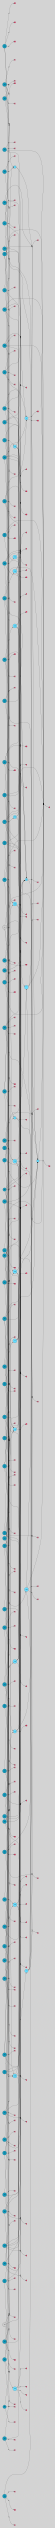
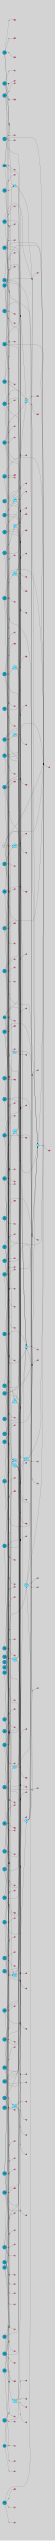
node "T252": shape circle -> box
node "T283": added
node "T262": fillcolor #cccccc -> #1199bb
